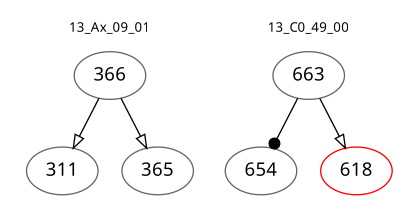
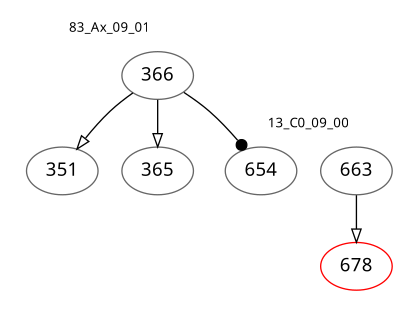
cluster "13_Ax_09_01": label "13_Ax_09_01" -> "83_Ax_09_01"
cluster "13_C0_49_00": label "13_C0_49_00" -> "13_C0_09_00"
edge "663" -> "654": now "366" -> "654"
node "311": label "311" -> "351"
node "618": label "618" -> "678"
